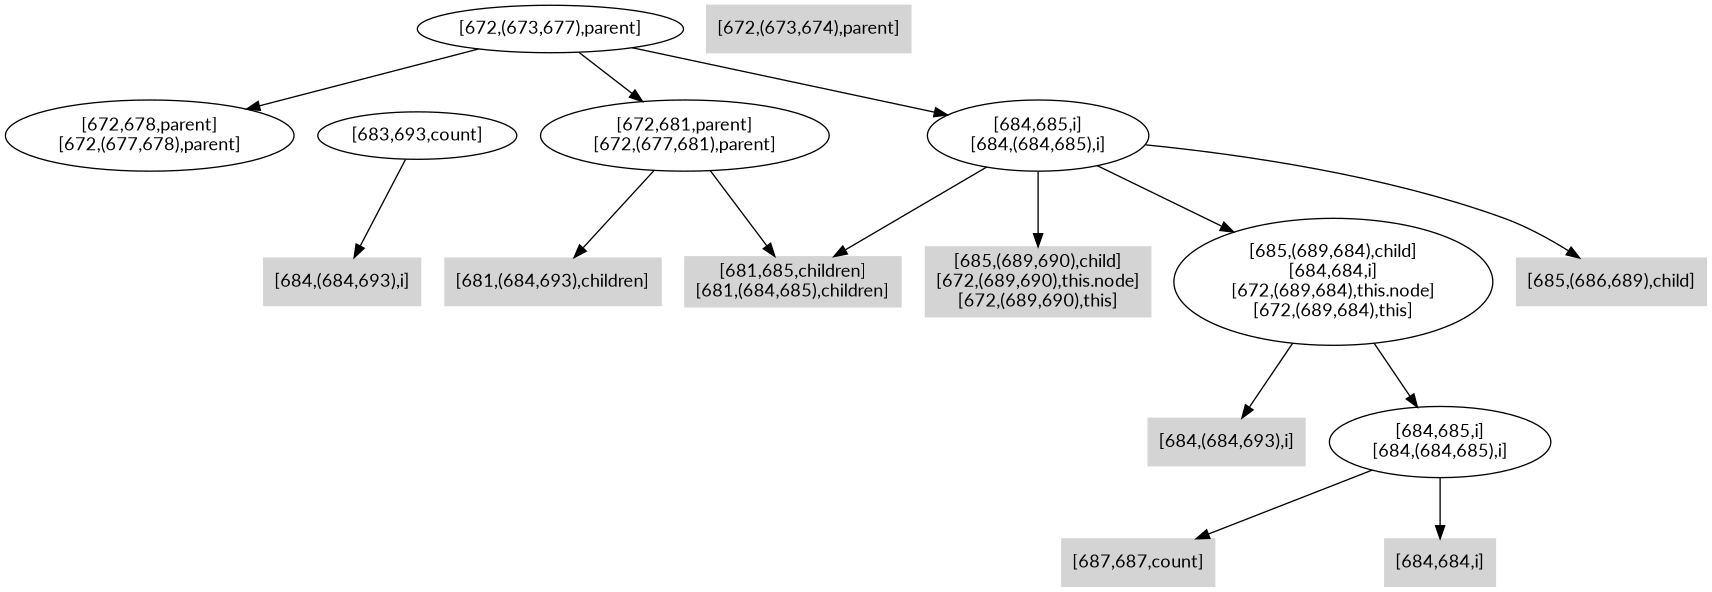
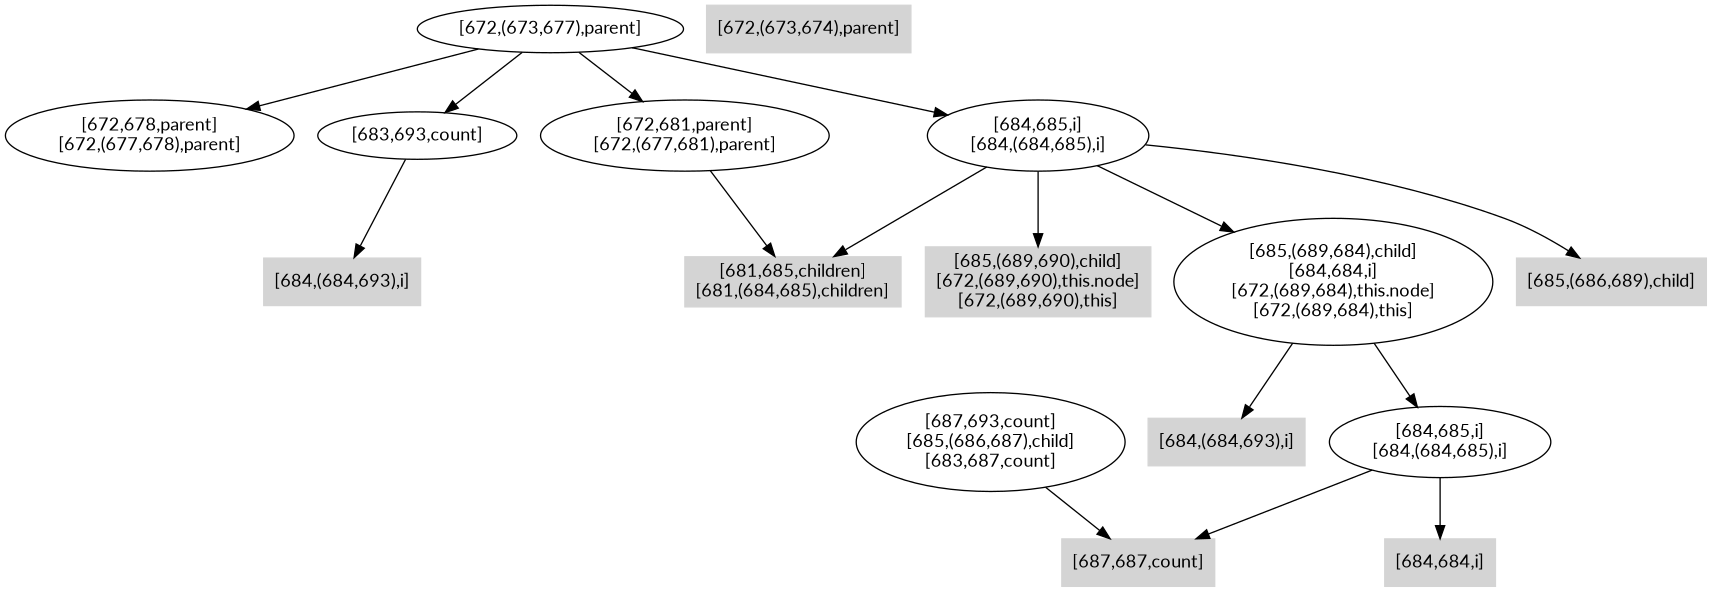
edge "[672,(673,677),parent]" -> "[683,693,count]": added
node "[681,(684,693),children]": removed
node "[687,693,count] [685,(686,687),child] [683,687,count]": added
